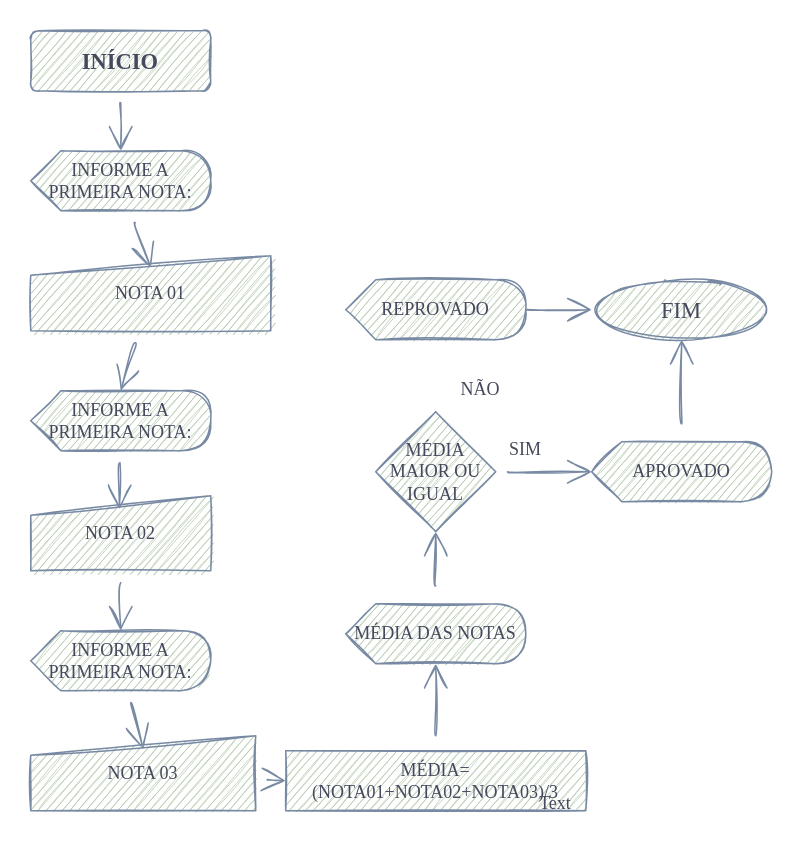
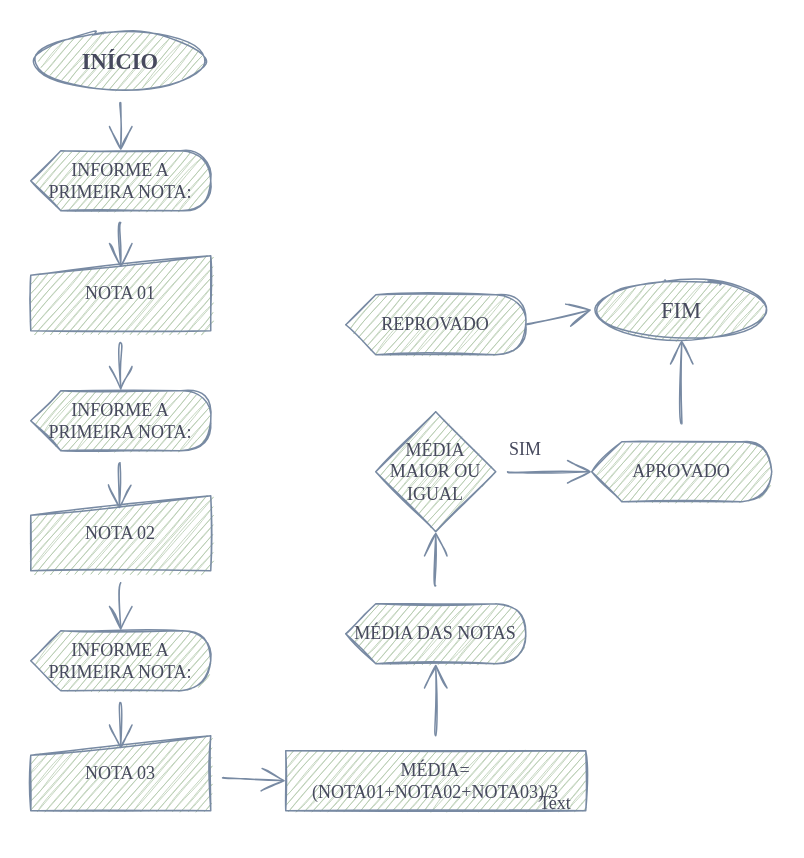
node "INÍCIO": shape rounded rectangle -> ellipse
node "NOTA 01": size 240x75 -> 180x75
node "REPROVADO": moved (436, 310) -> (436, 325)
node "NÃO": removed
node "NOTA 03": size 225x75 -> 180x75
